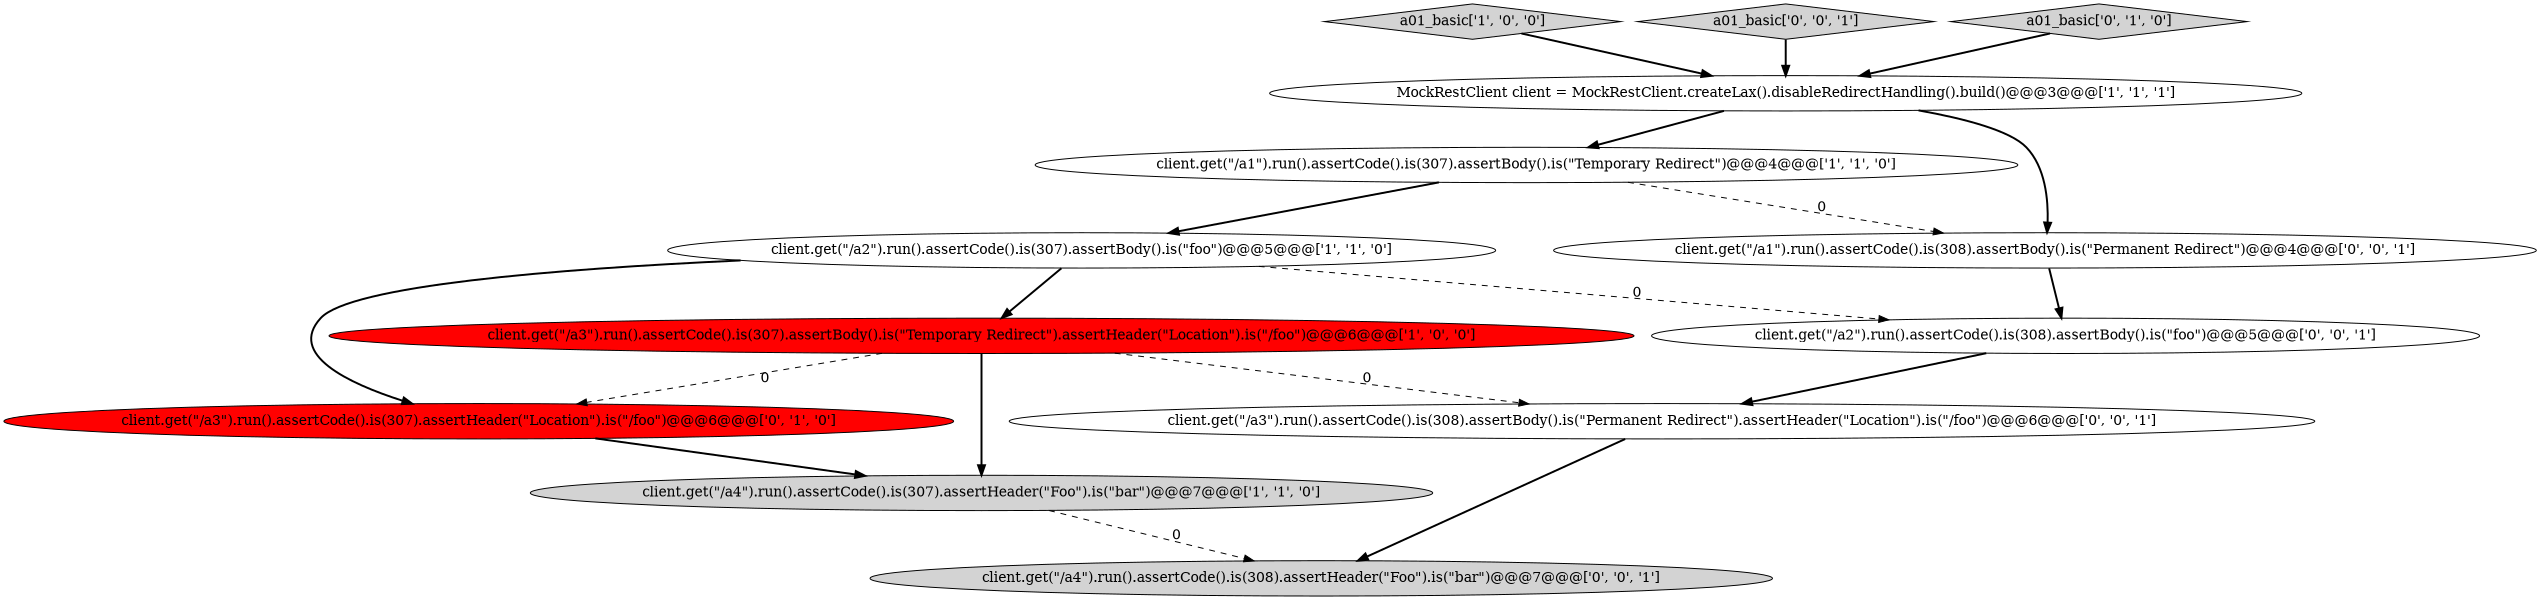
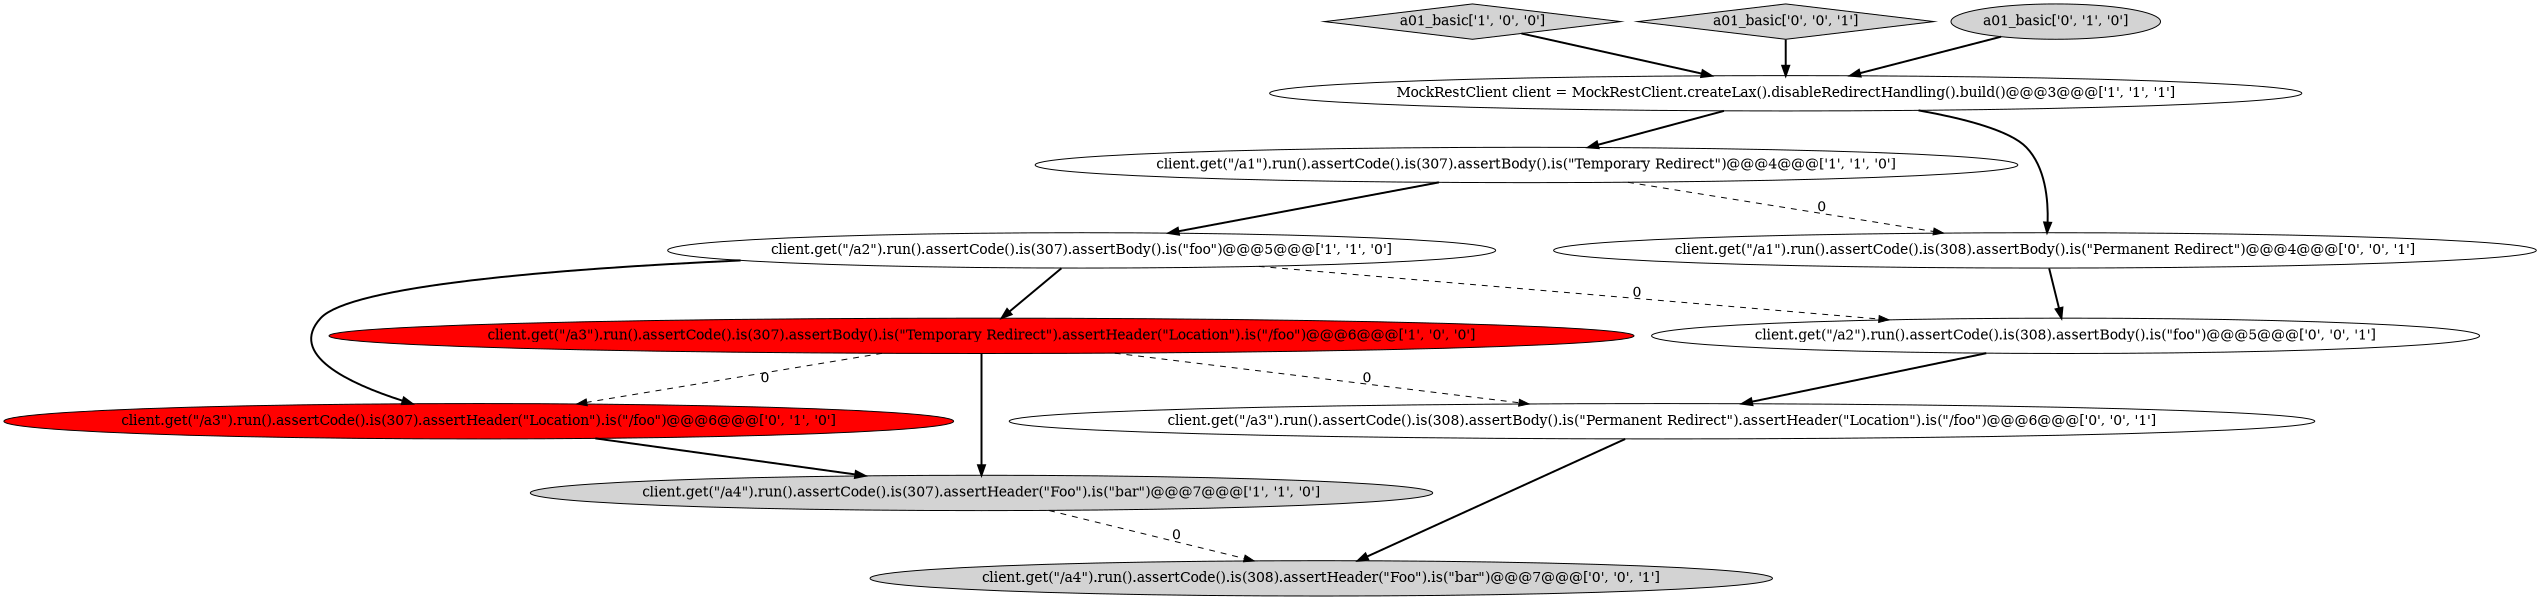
node "a01_basic['0', '1', '0']": shape diamond -> ellipse
